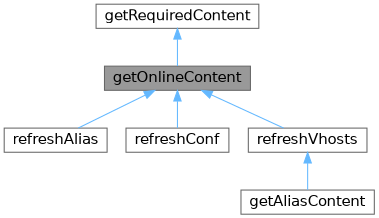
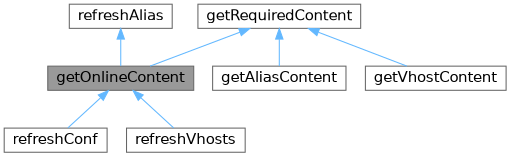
node "getVhostContent": added
edge "refreshAlias" -> "getOnlineContent": reversed
edge "getAliasContent" -> "refreshVhosts": now "getAliasContent" -> "getRequiredContent"
